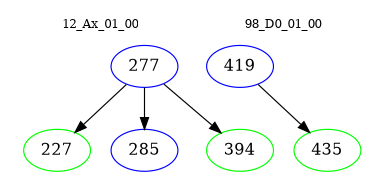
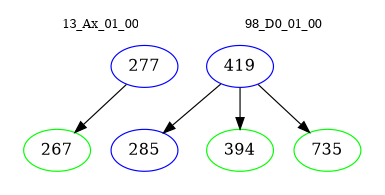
cluster "12_Ax_01_00": label "12_Ax_01_00" -> "13_Ax_01_00"
edge "277" -> "394": now "419" -> "394"
edge "277" -> "285": now "419" -> "285"
node "227": label "227" -> "267"
node "435": label "435" -> "735"
